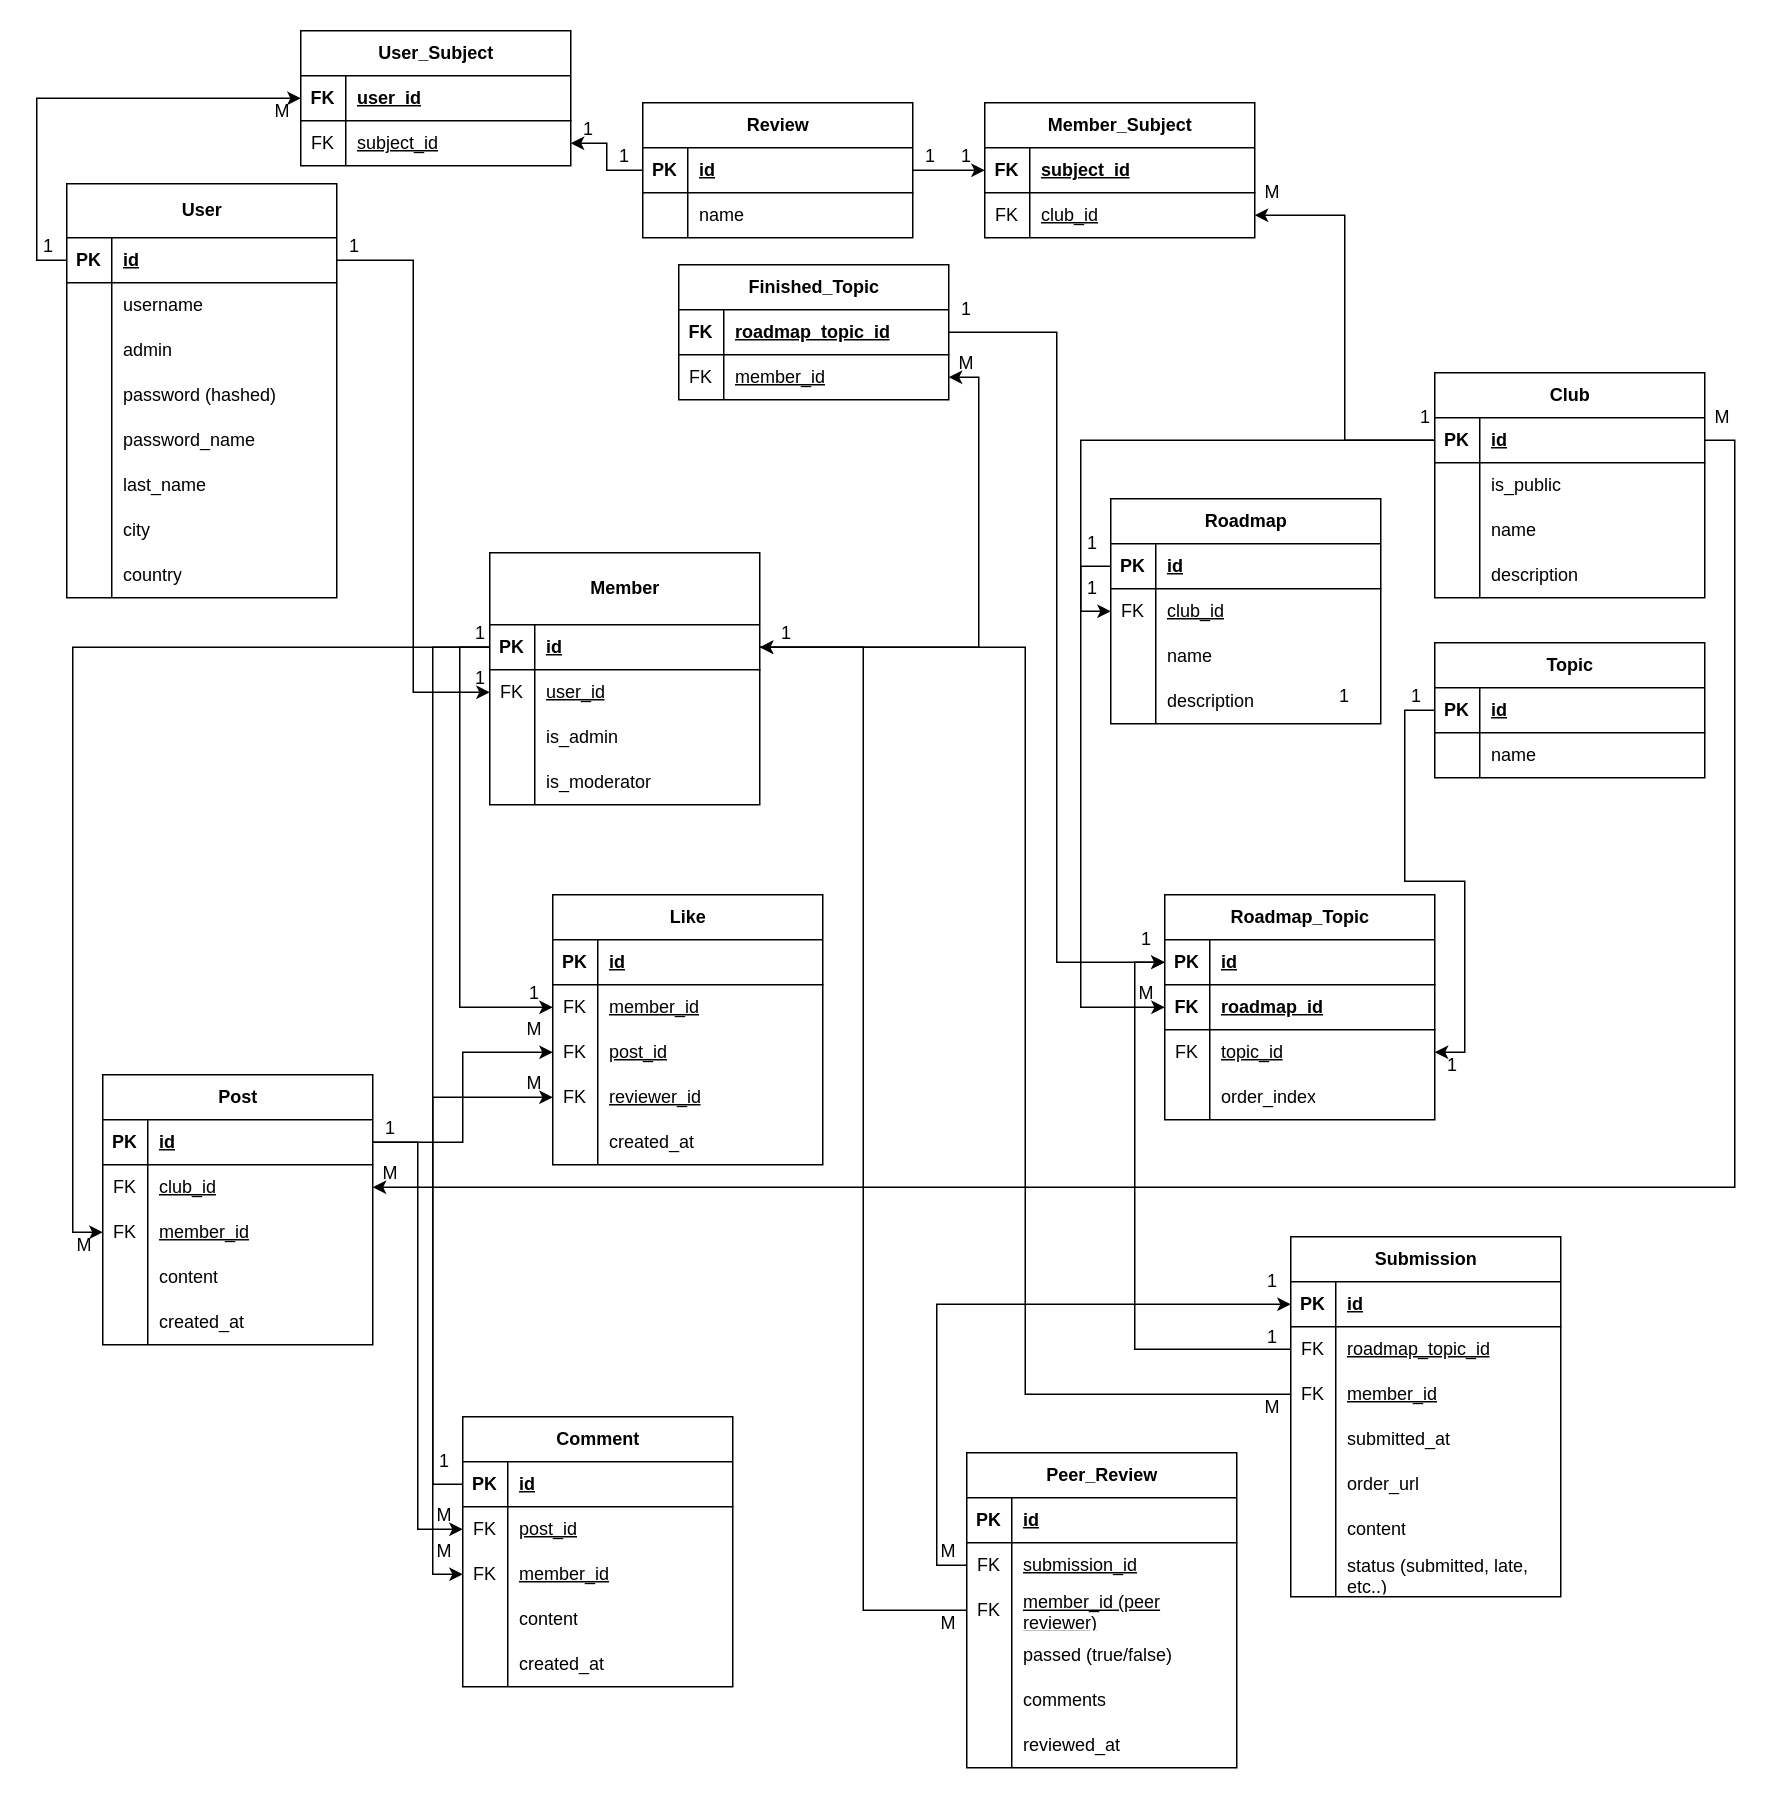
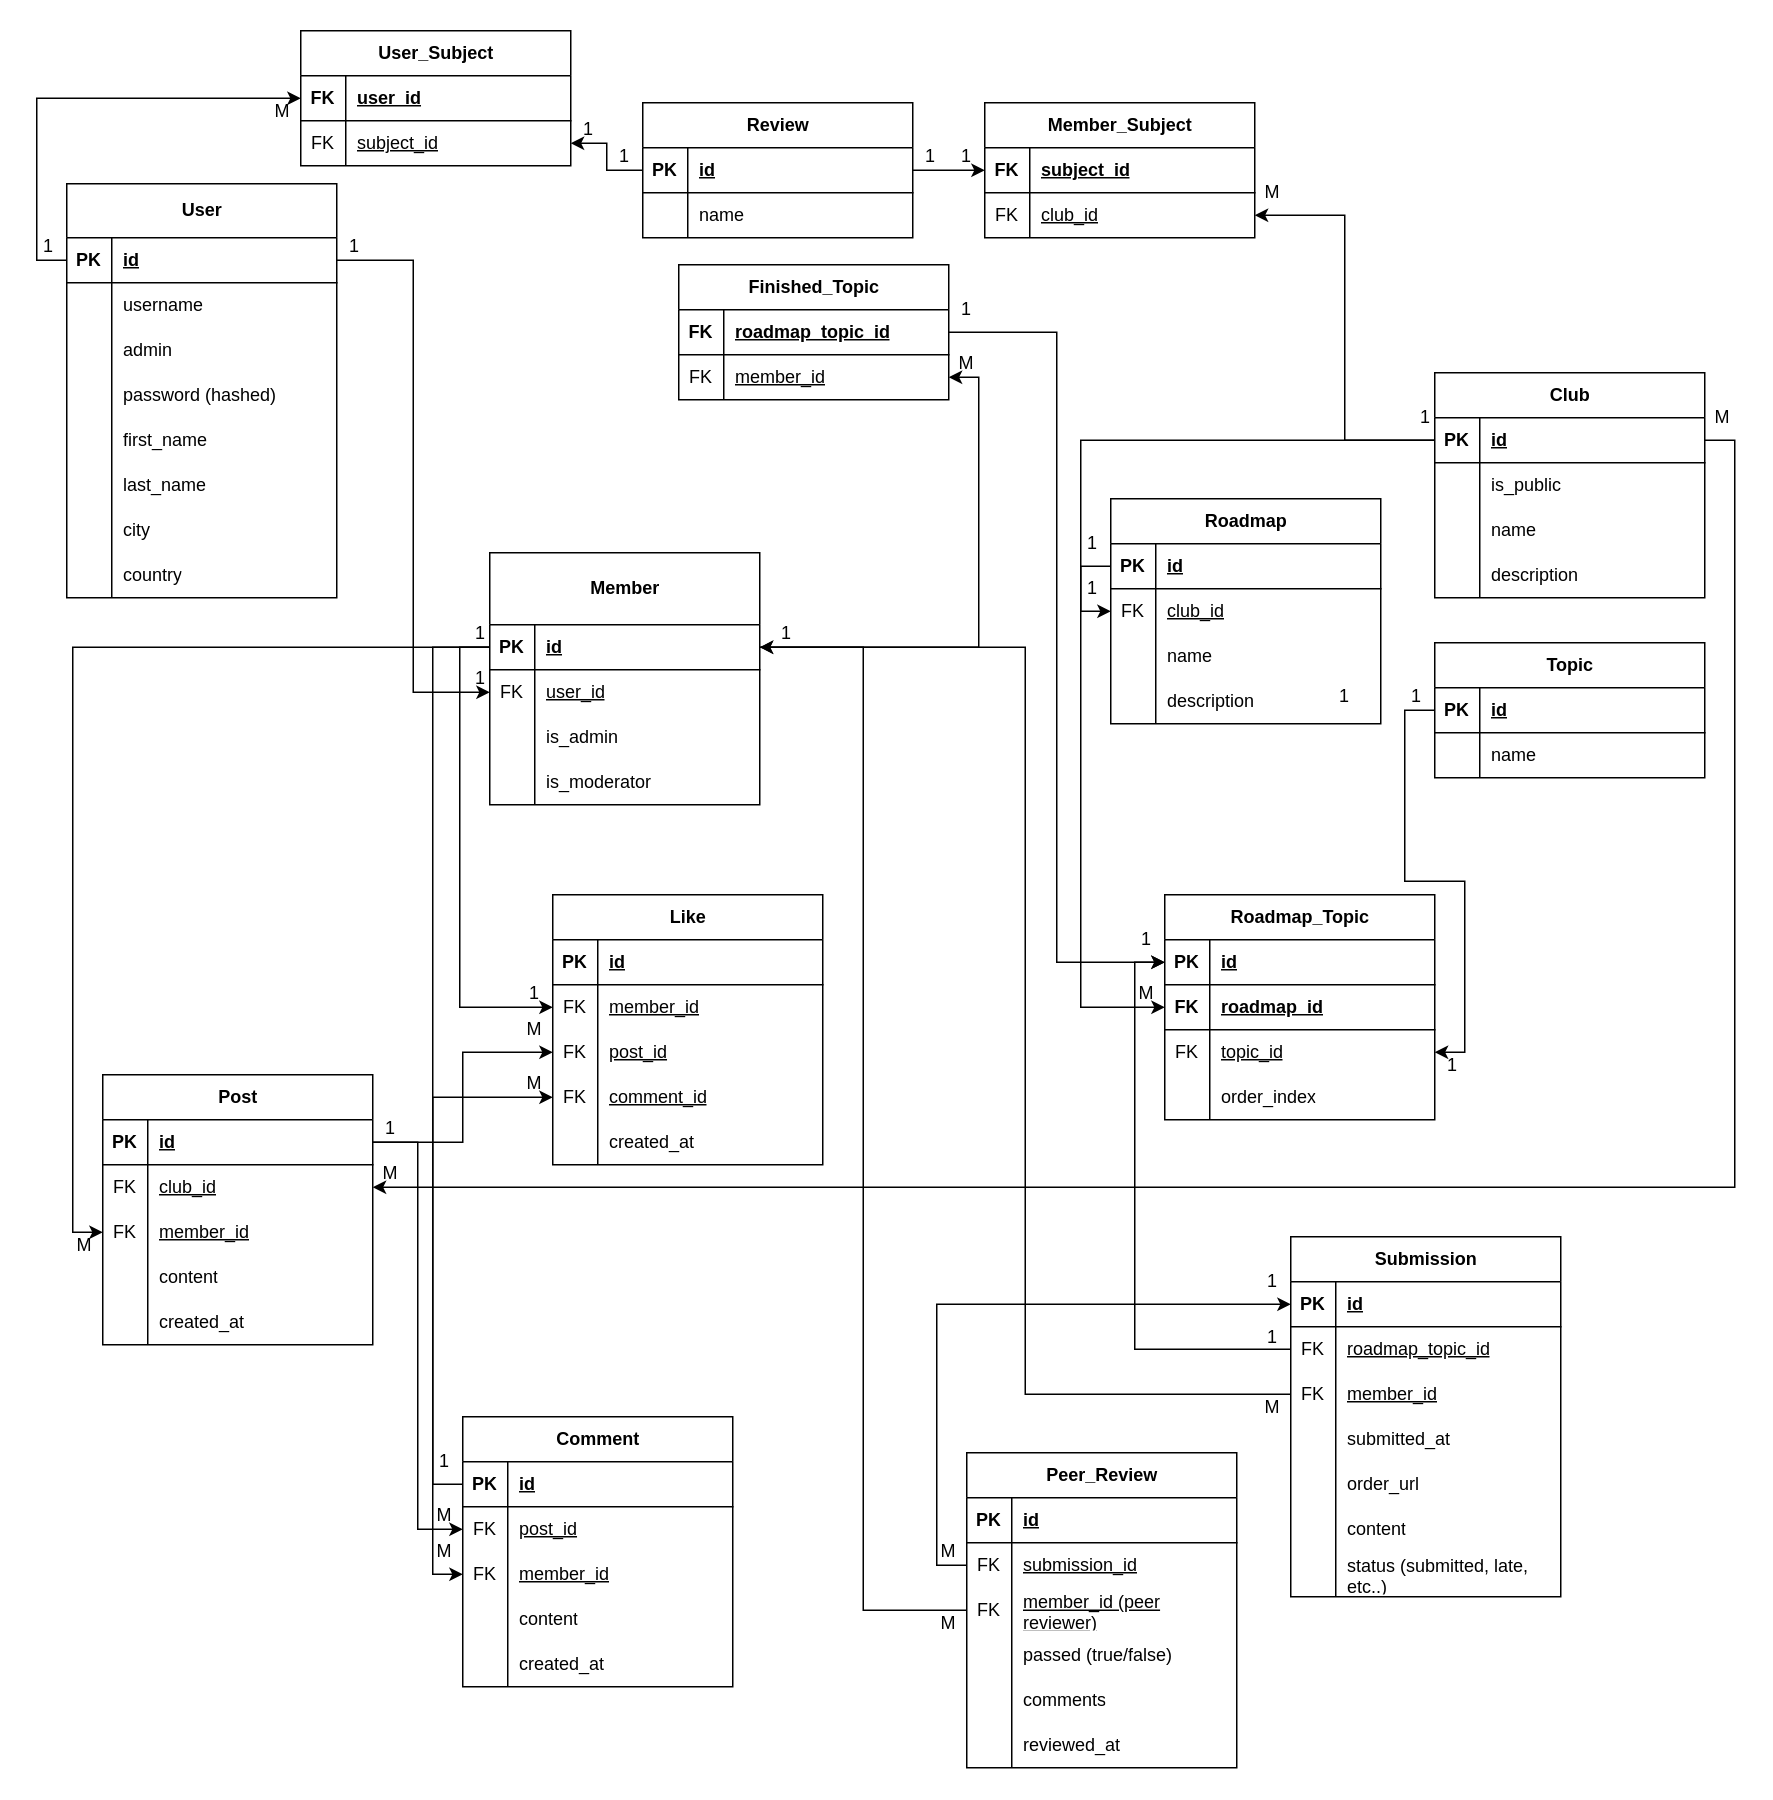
node "password_name": label "password_name" -> "first_name"
node "reviewer_id": label "reviewer_id" -> "comment_id"
